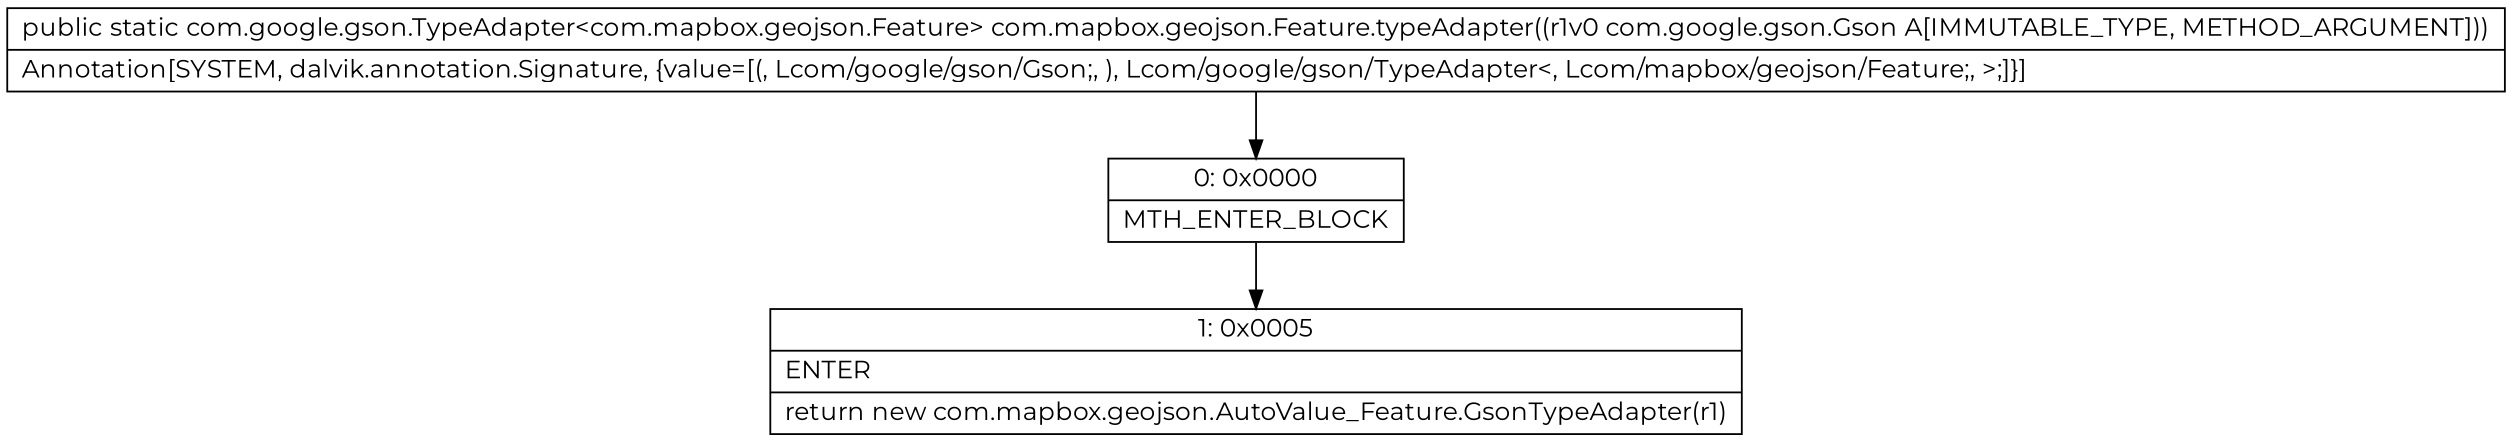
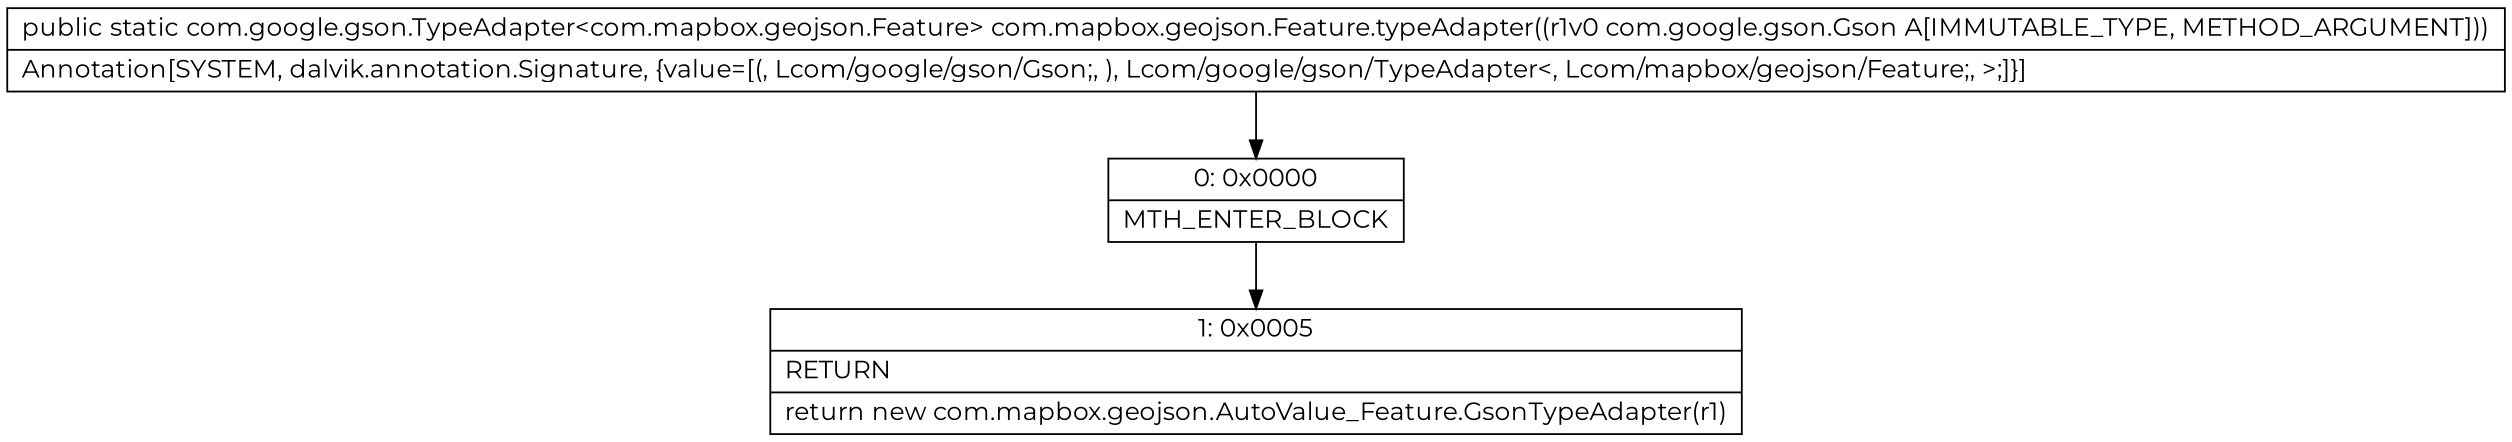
node "1: 0x0005": text "ENTER" -> "RETURN"
